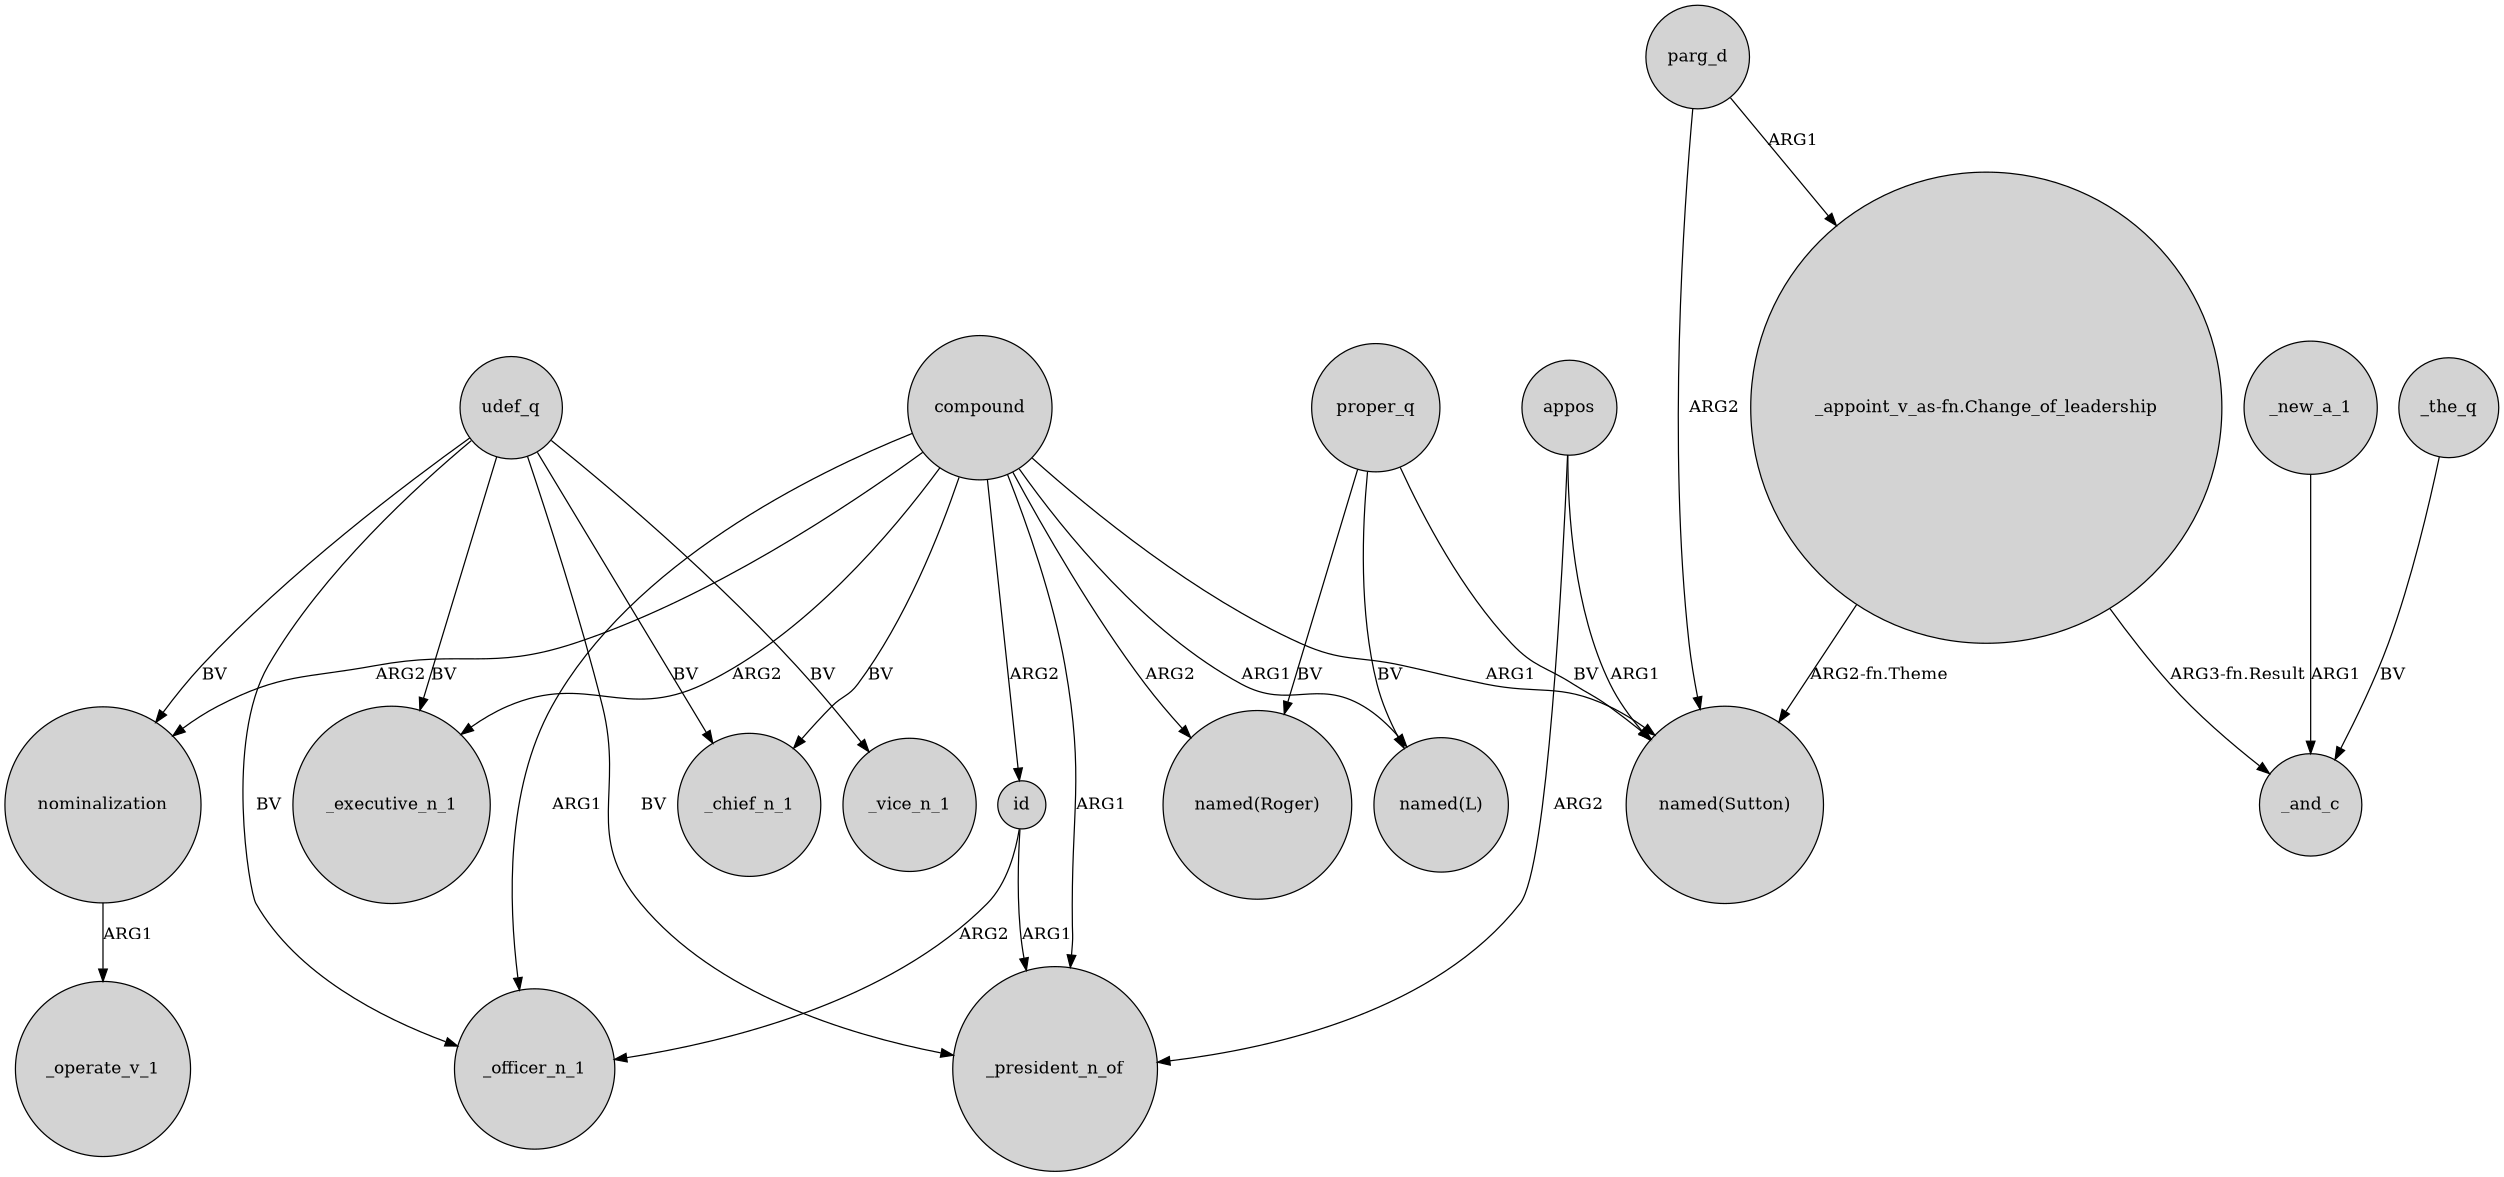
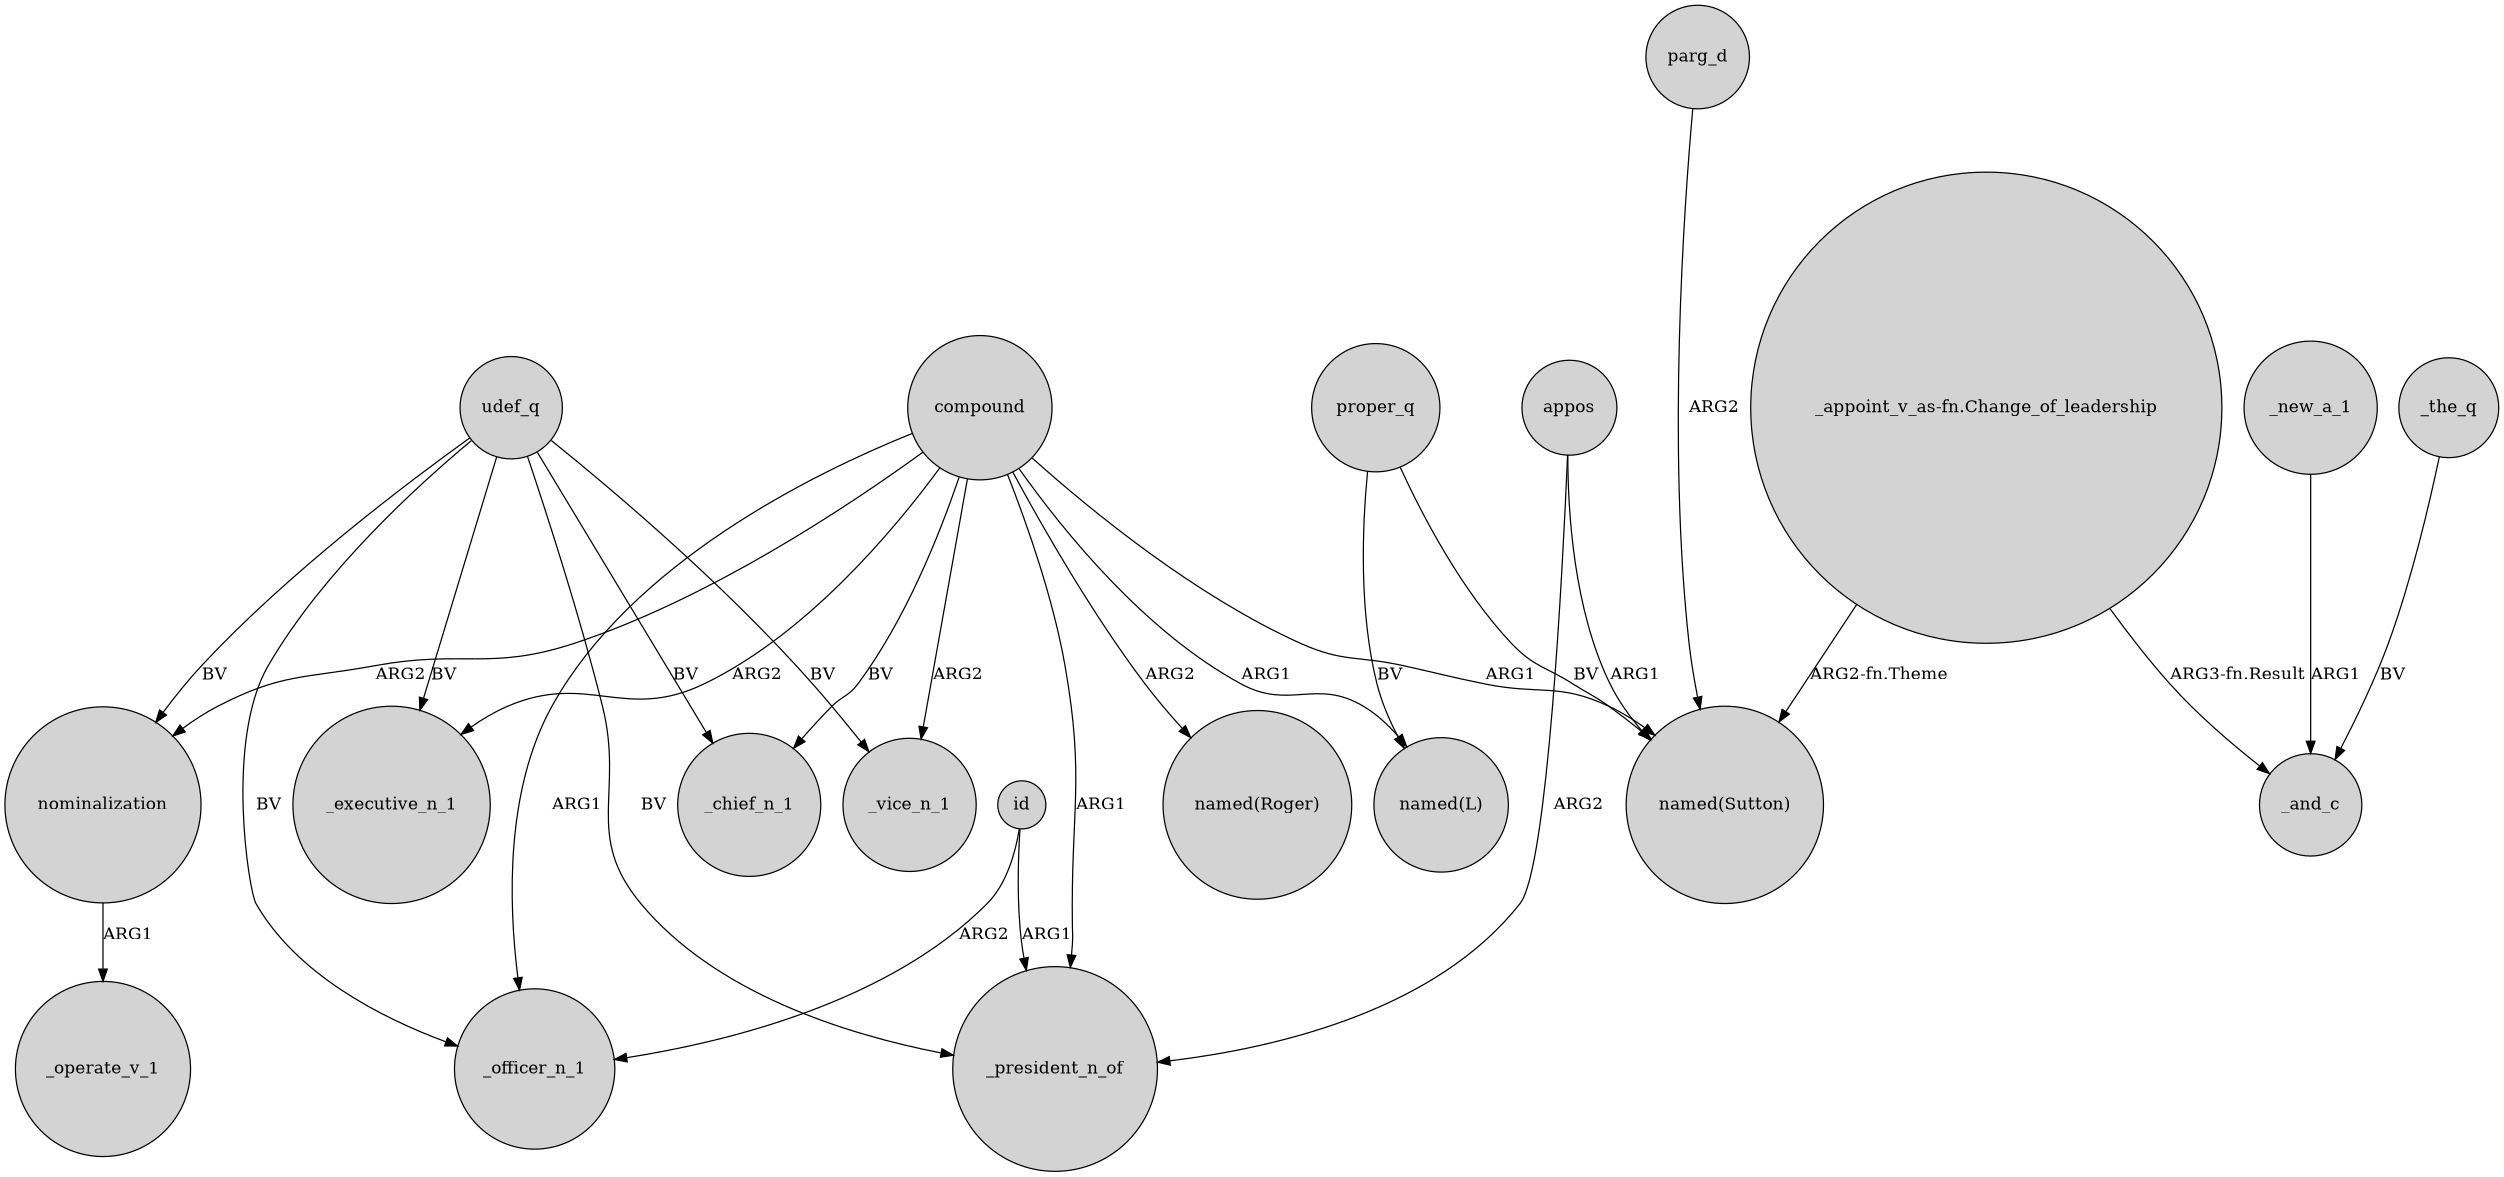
edge "parg_d" -> "_appoint_v_as-fn.Change_of_leadership": removed, label "ARG1"
edge "proper_q" -> "named(Roger)": removed, label "BV"
edge "compound" -> "id": now "compound" -> "_vice_n_1"
